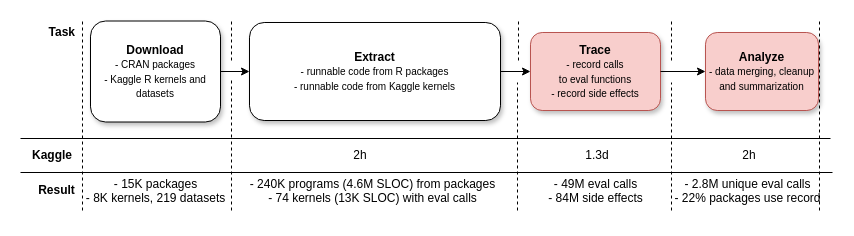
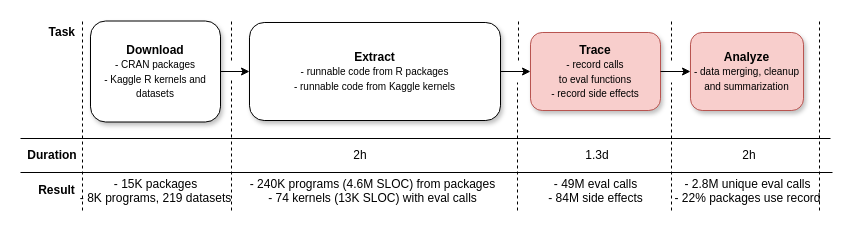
node "Analyze - data merging, cleanup and summarization": moved (762, 72) -> (747, 72)
node "Kaggle": label "Kaggle" -> "Duration"
node "- 15K packages - 8K kernels, 219 datasets": label "- 15K packages - 8K kernels, 219 datasets" -> "- 15K packages - 8K programs, 219 datasets"
